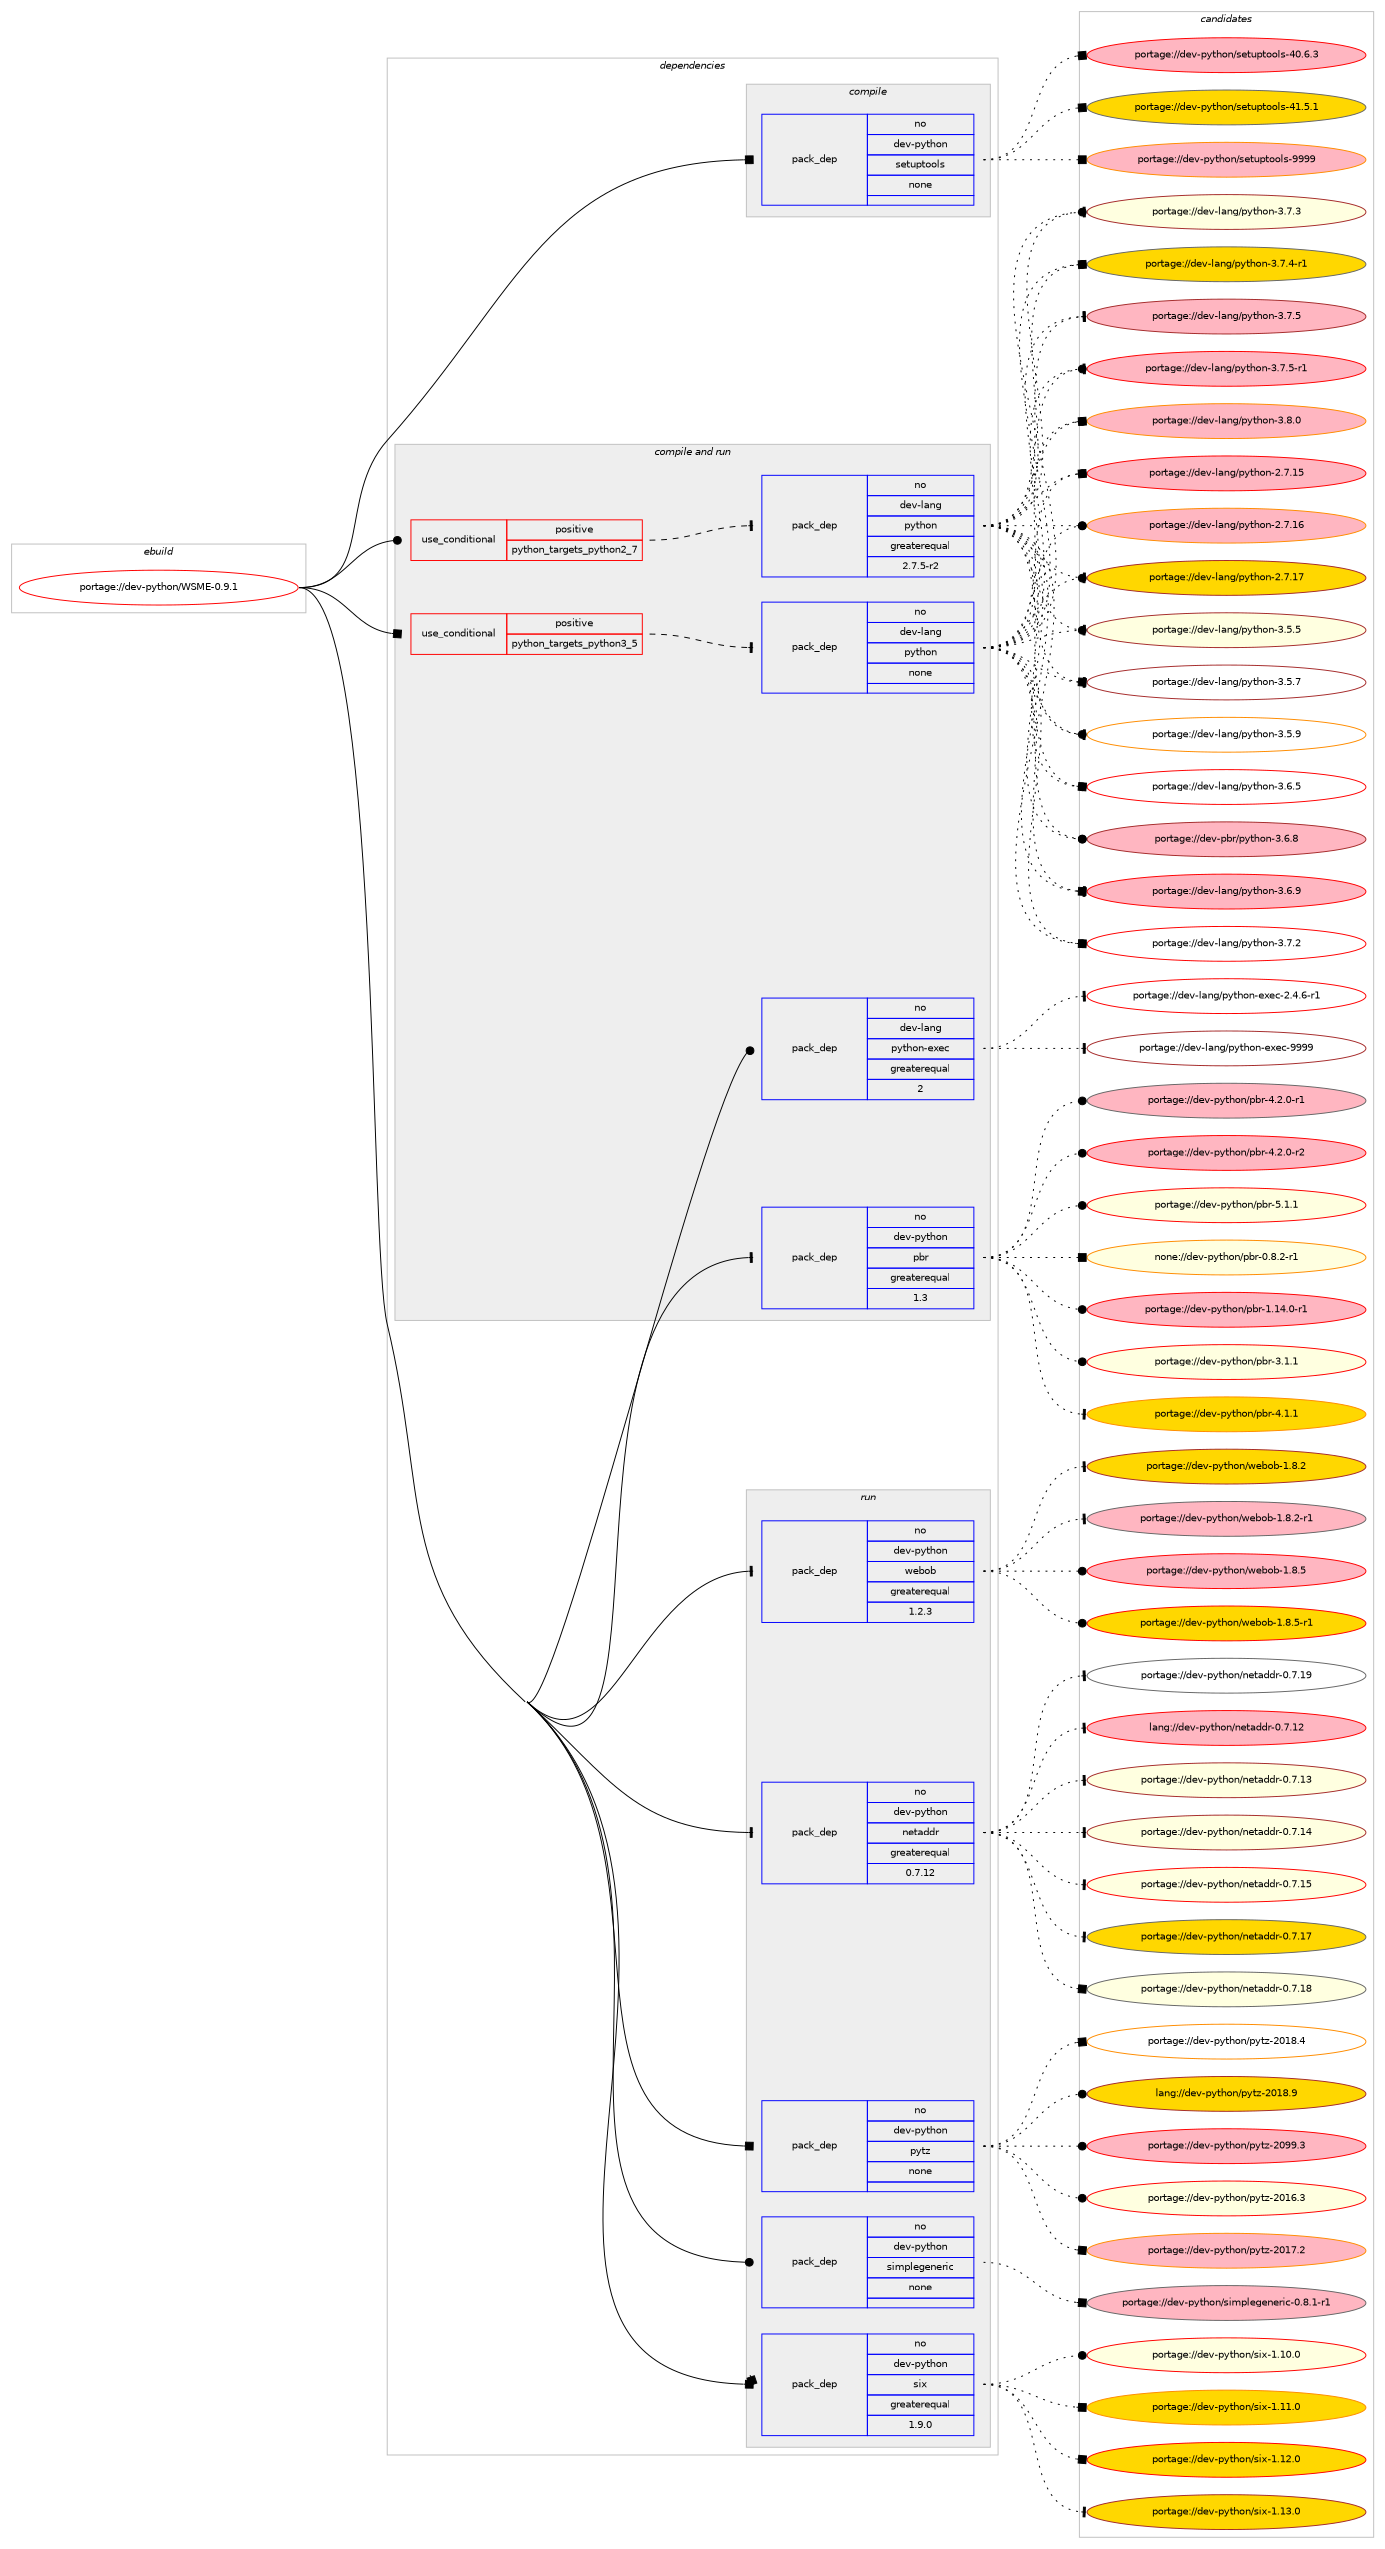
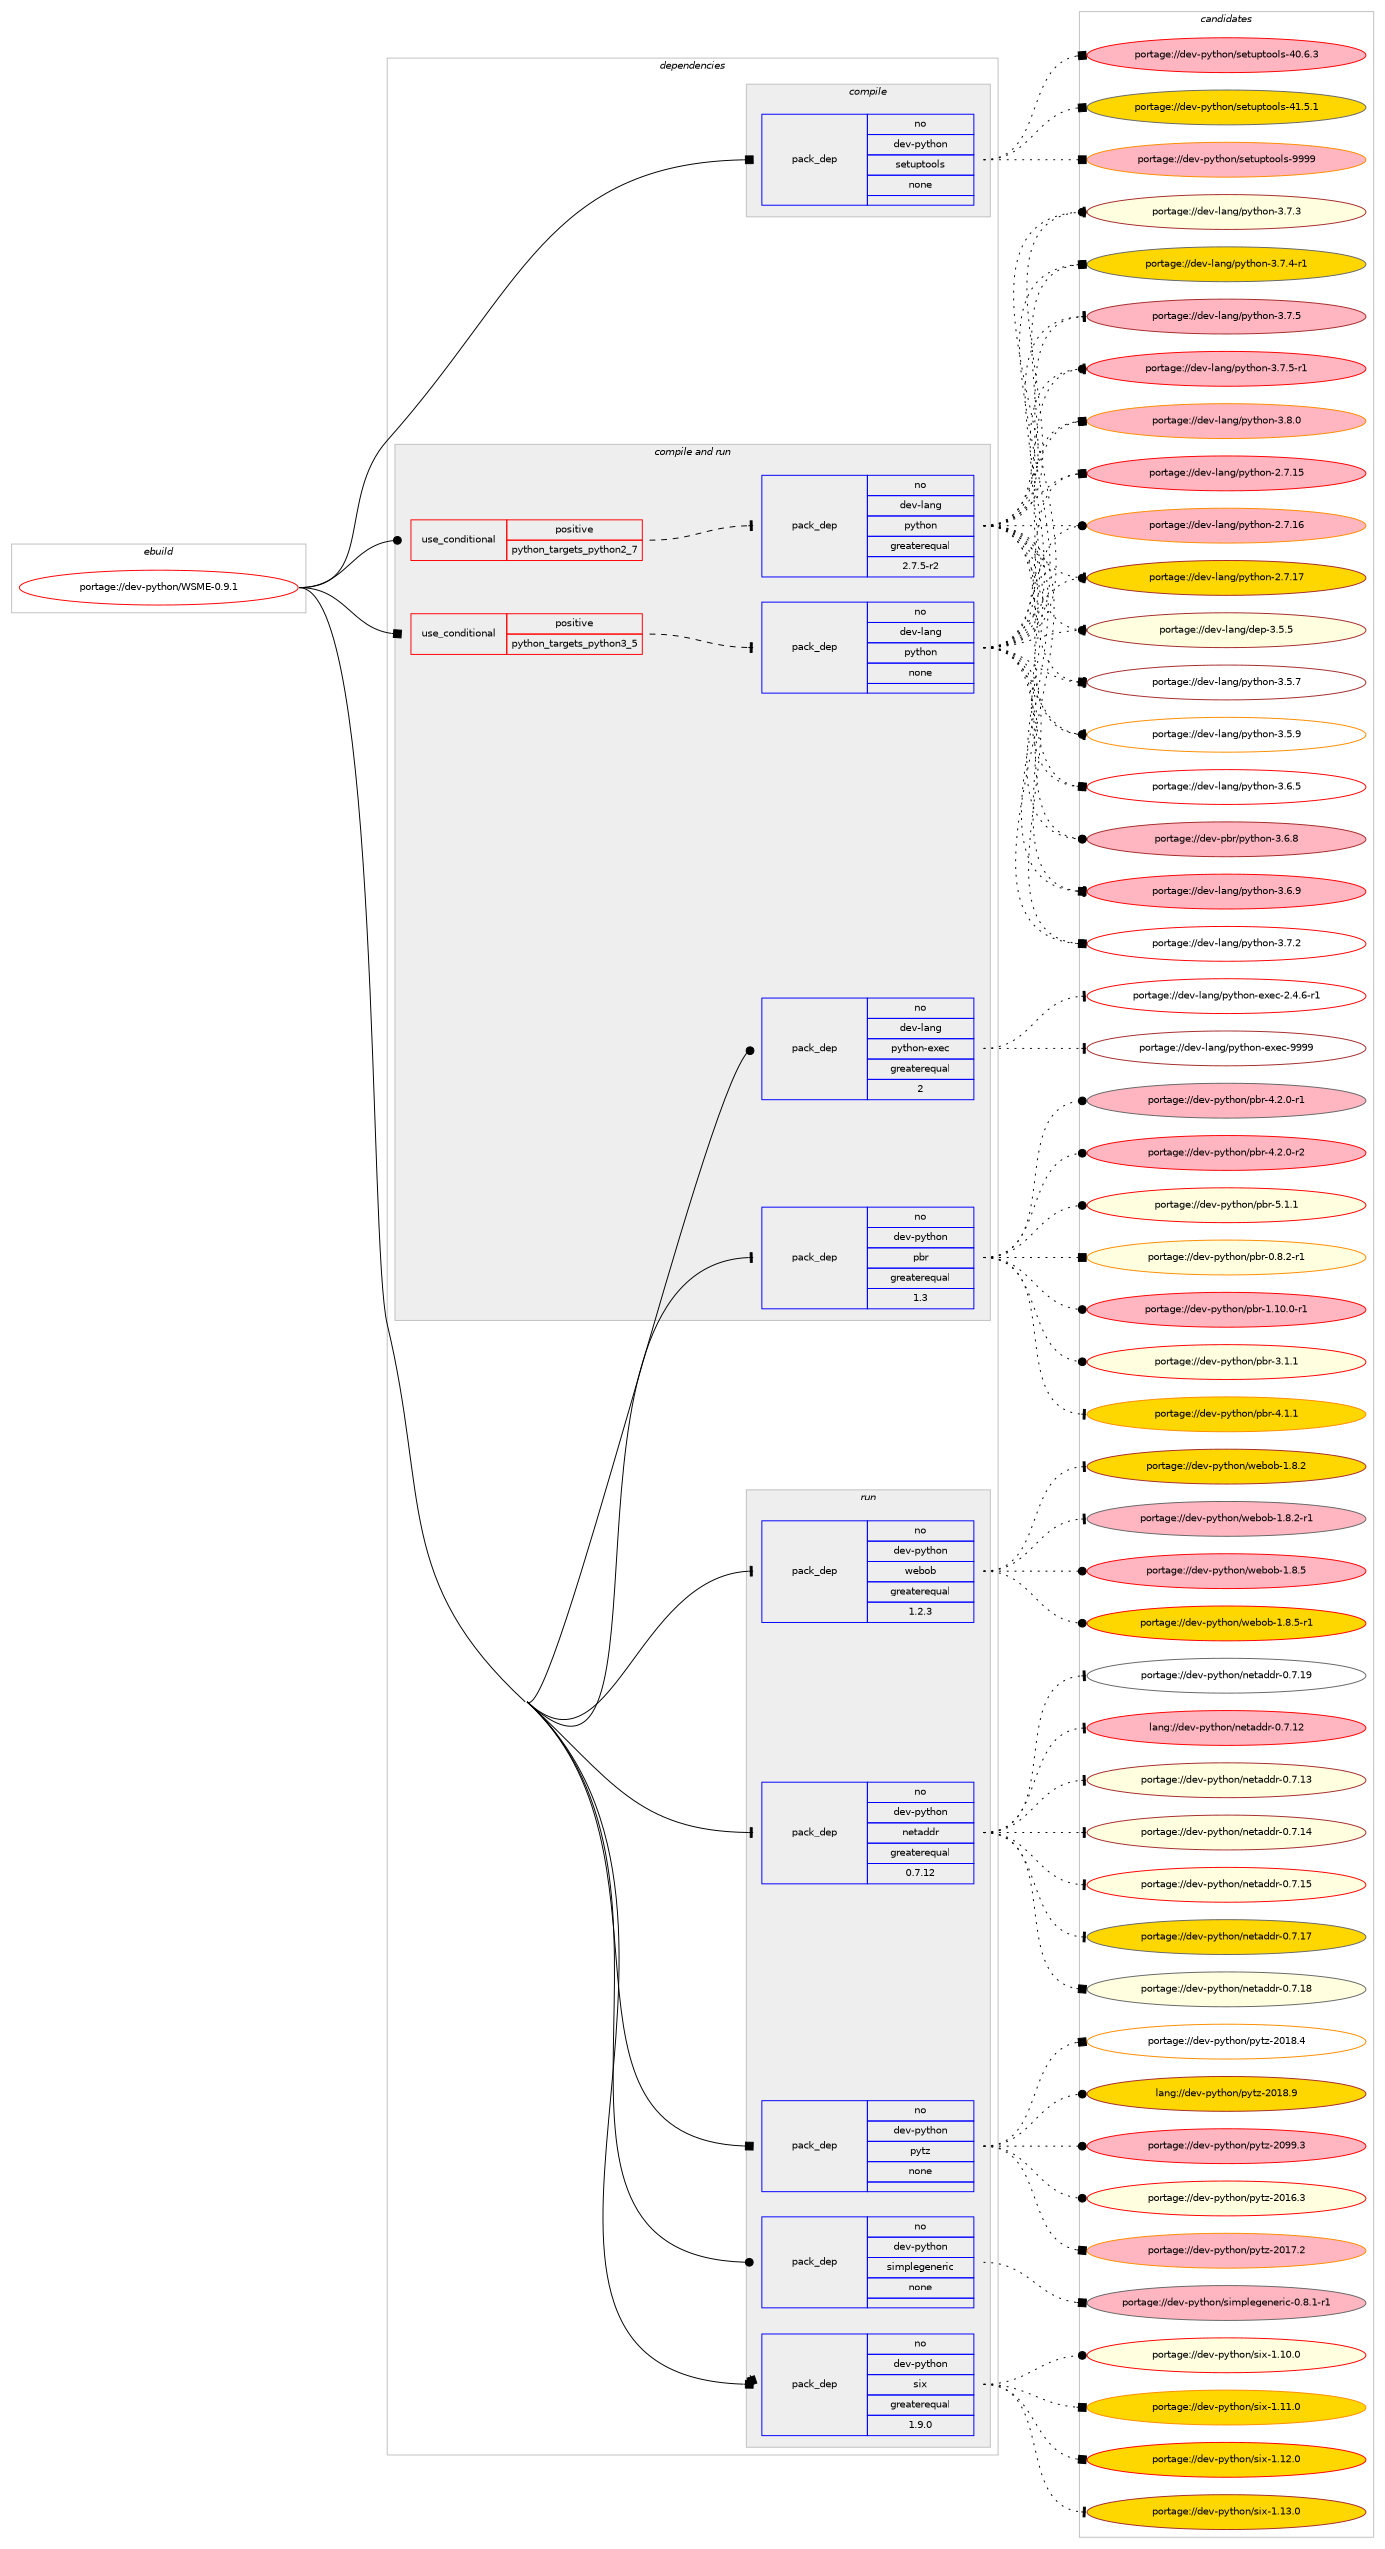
node "portage://dev-lang/python-3.5.5": label "portage://dev-lang/python-3.5.5" -> "portage://dev-lang/dep-3.5.5"
node "none://dev-python/pbr-0.8.2-r1": label "none://dev-python/pbr-0.8.2-r1" -> "portage://dev-python/pbr-0.8.2-r1"
node "portage://dev-python/pbr-1.14.0-r1": label "portage://dev-python/pbr-1.14.0-r1" -> "portage://dev-python/pbr-1.10.0-r1"
